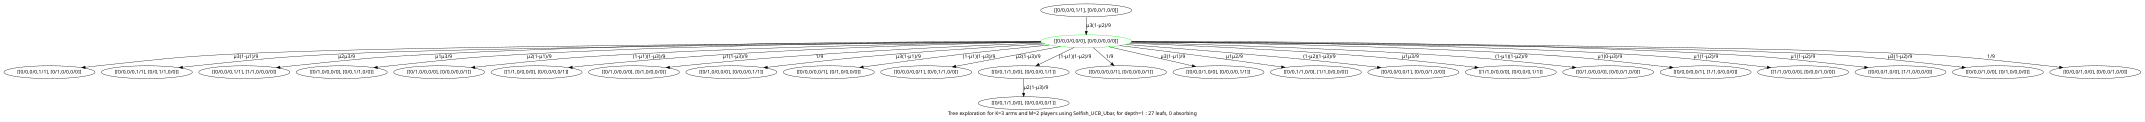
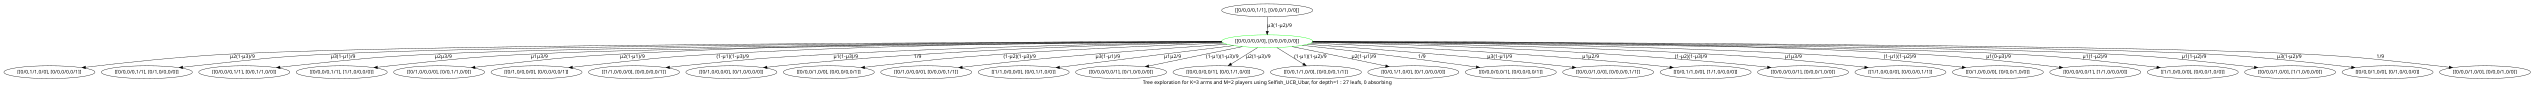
node "[[0/0,0/1,0/0], [0/0,0/0,0/1]]": added
node "[[1/1,0/0,0/0], [0/0,1/1,0/0]]": added
node "[[0/0,1/1,0/0], [0/1,0/0,0/0]]": added
edge "[[0/0,1/1,0/0], [0/0,0/0,1/1]]" -> "[[0/0,1/1,0/0], [0/0,0/0,0/1]]": now "[[0/0,0/0,0/0], [0/0,0/0,0/0]]" -> "[[0/0,1/1,0/0], [0/0,0/0,0/1]]"
